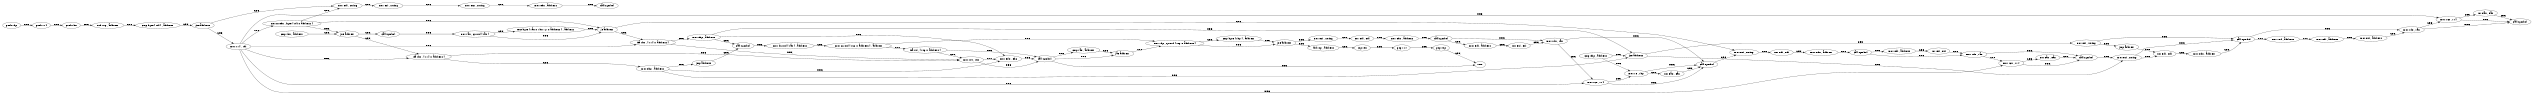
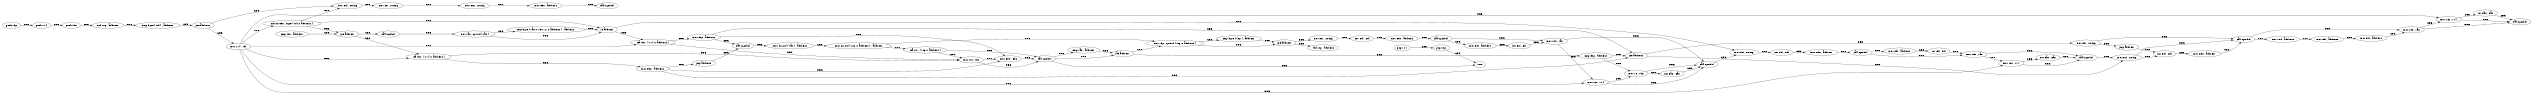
node "pop rbx": removed
edge "jae address" -> "cmp ebp , address": added, label "CFG"
